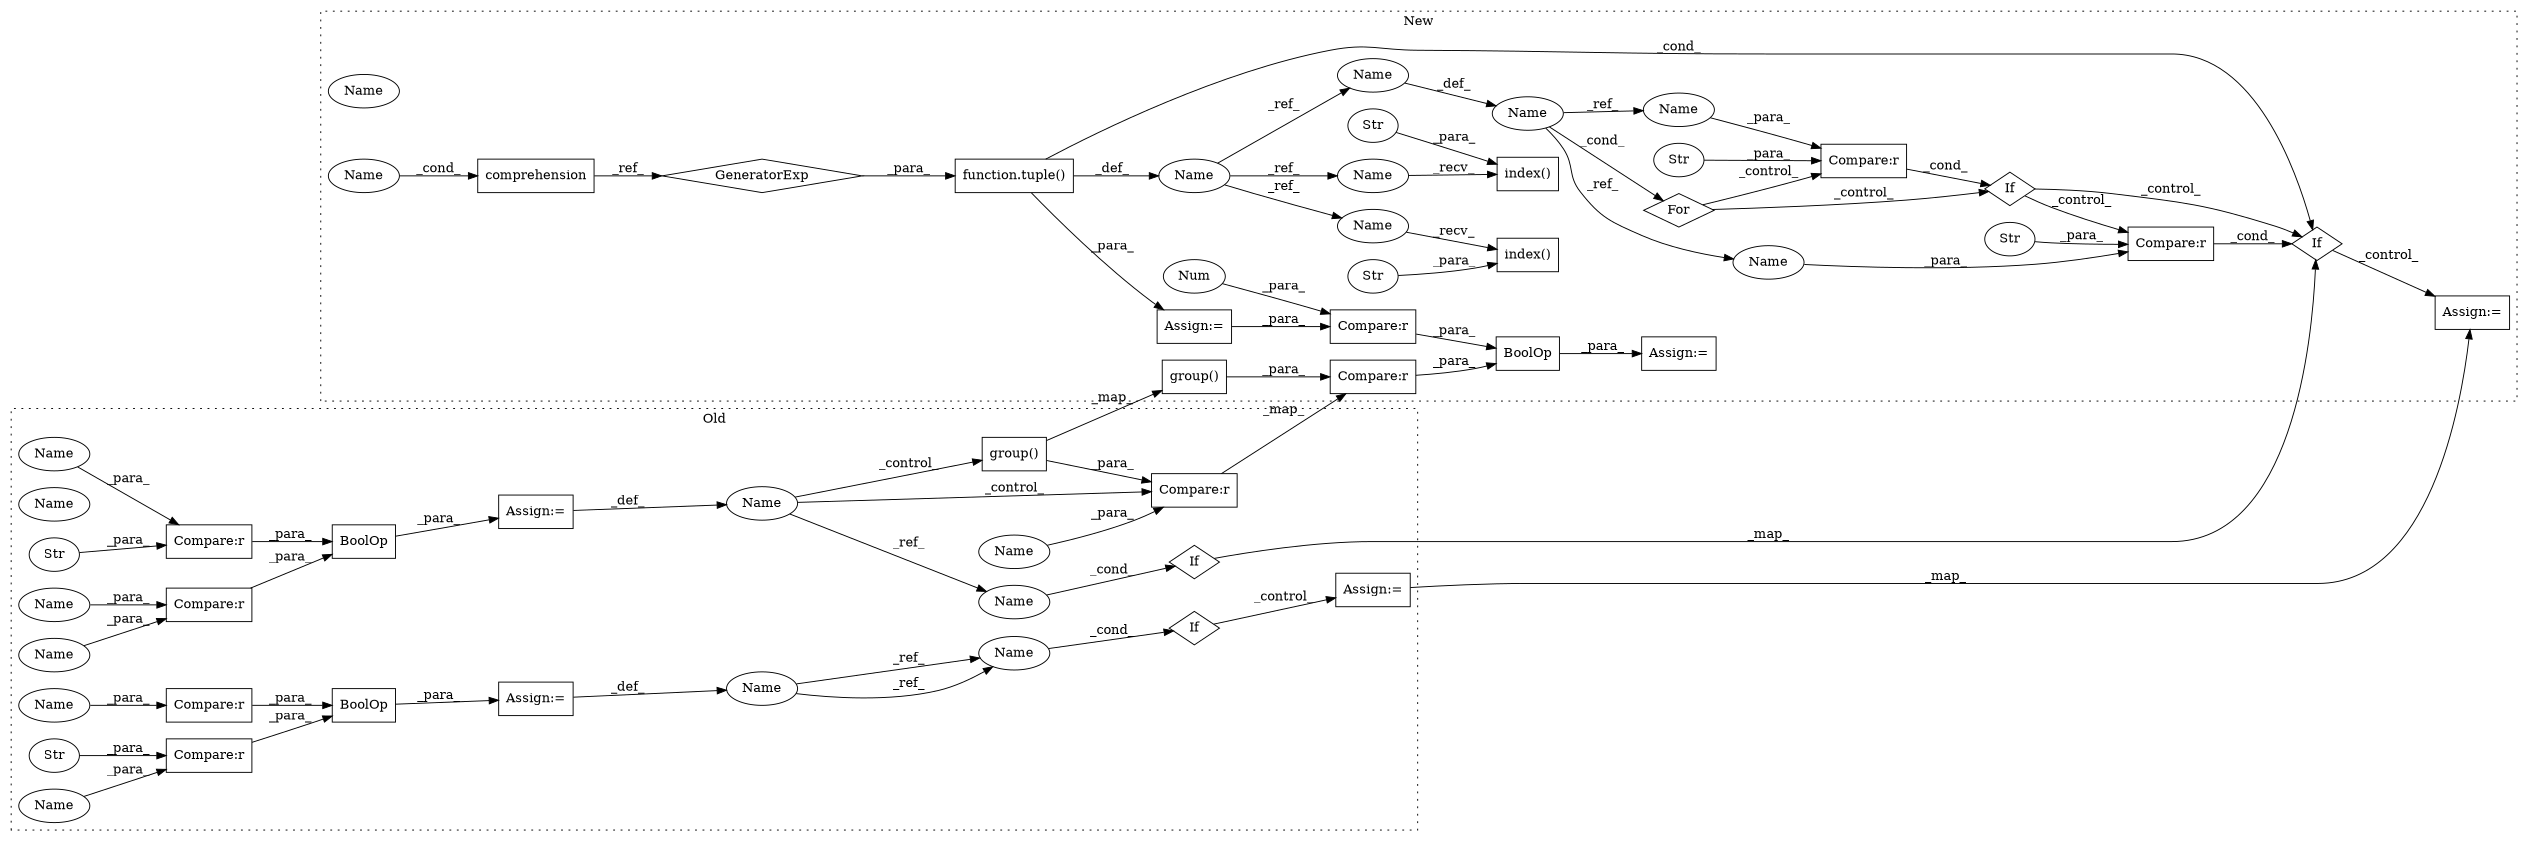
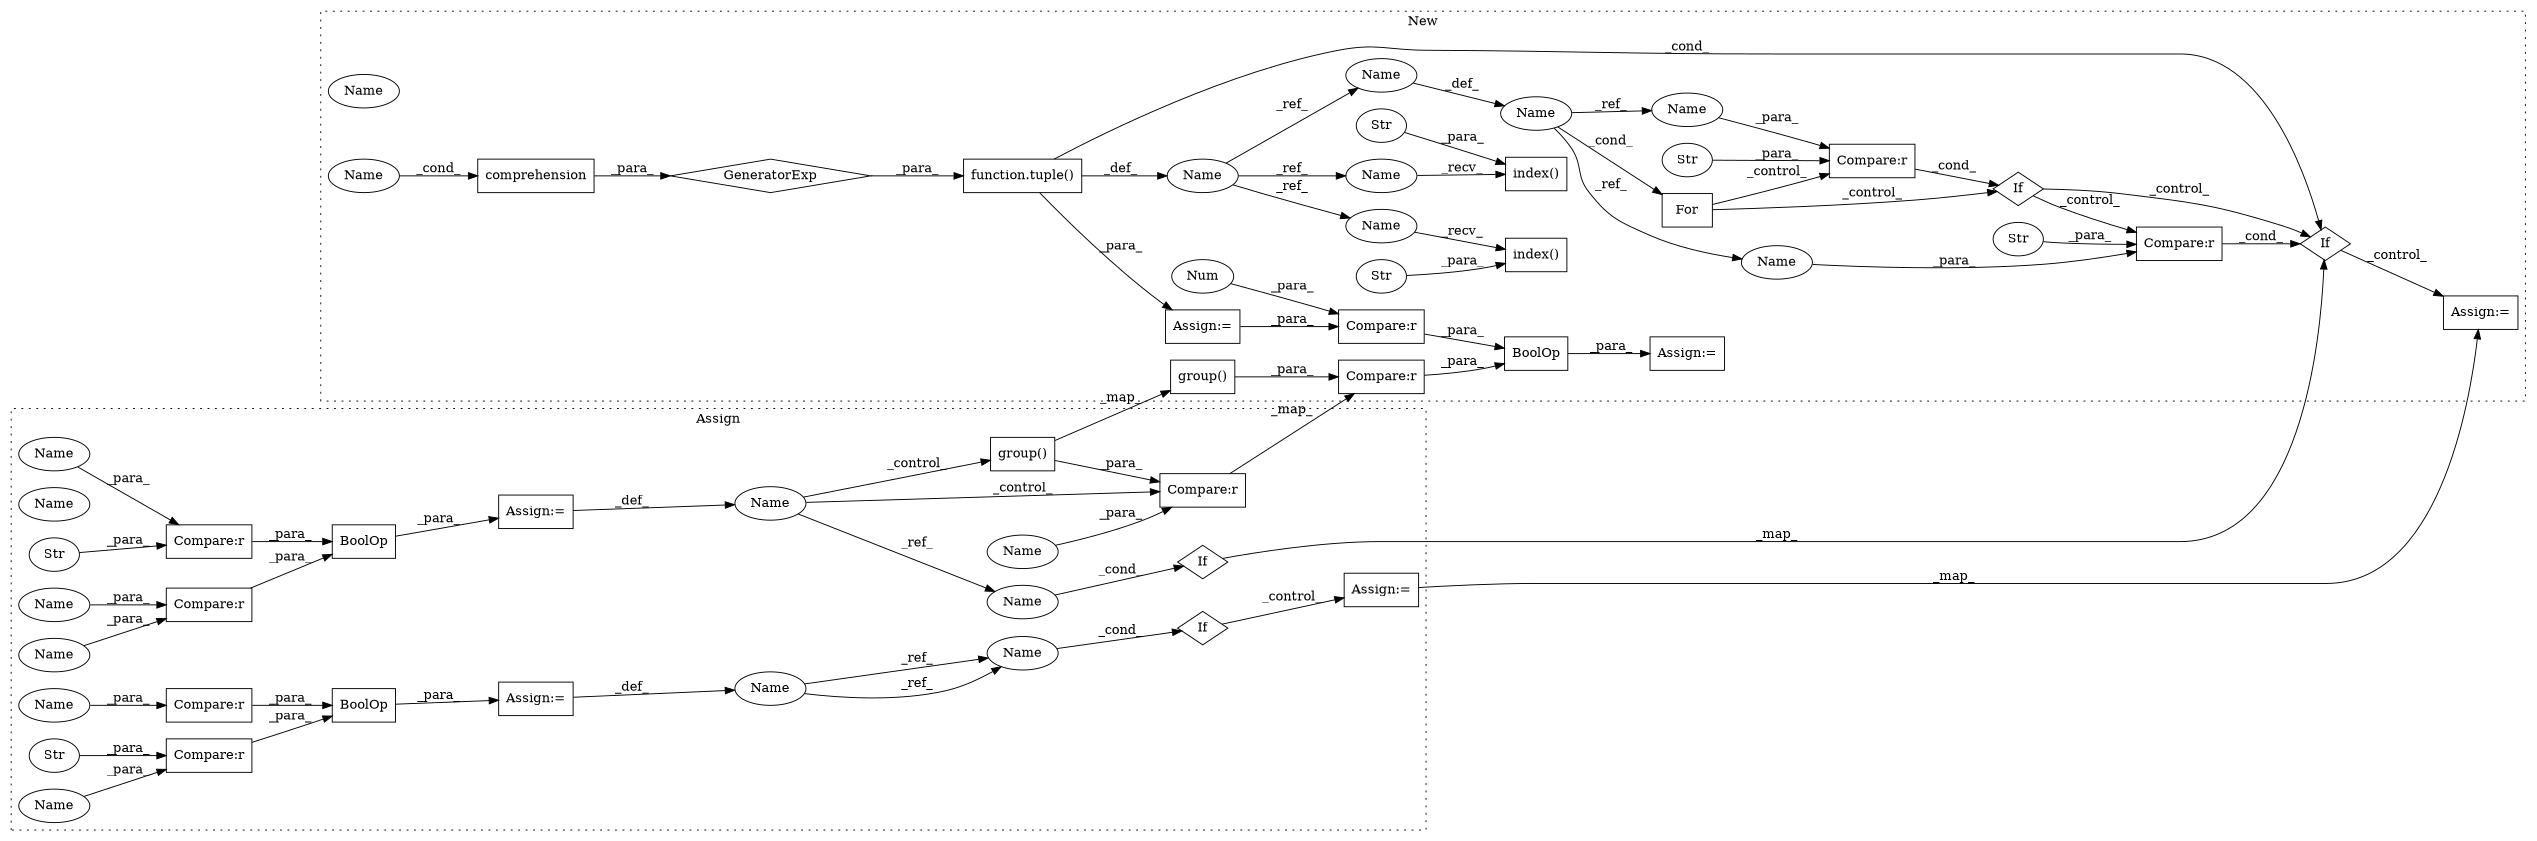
edge "comprehension" -> "GeneratorExp": label "_ref_" -> "_para_"
node "For": shape diamond -> box
cluster "Old": label "Old" -> "Assign"
